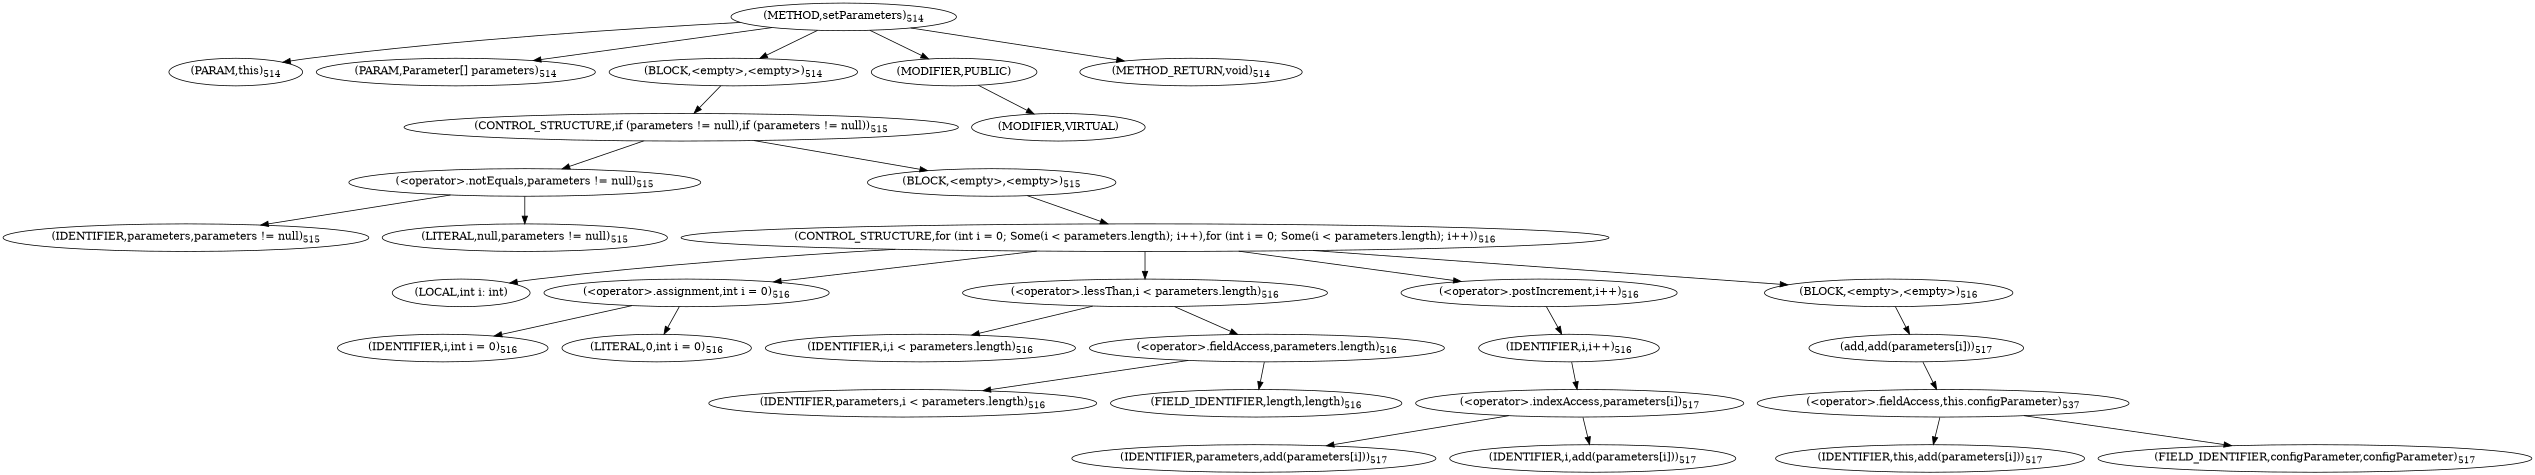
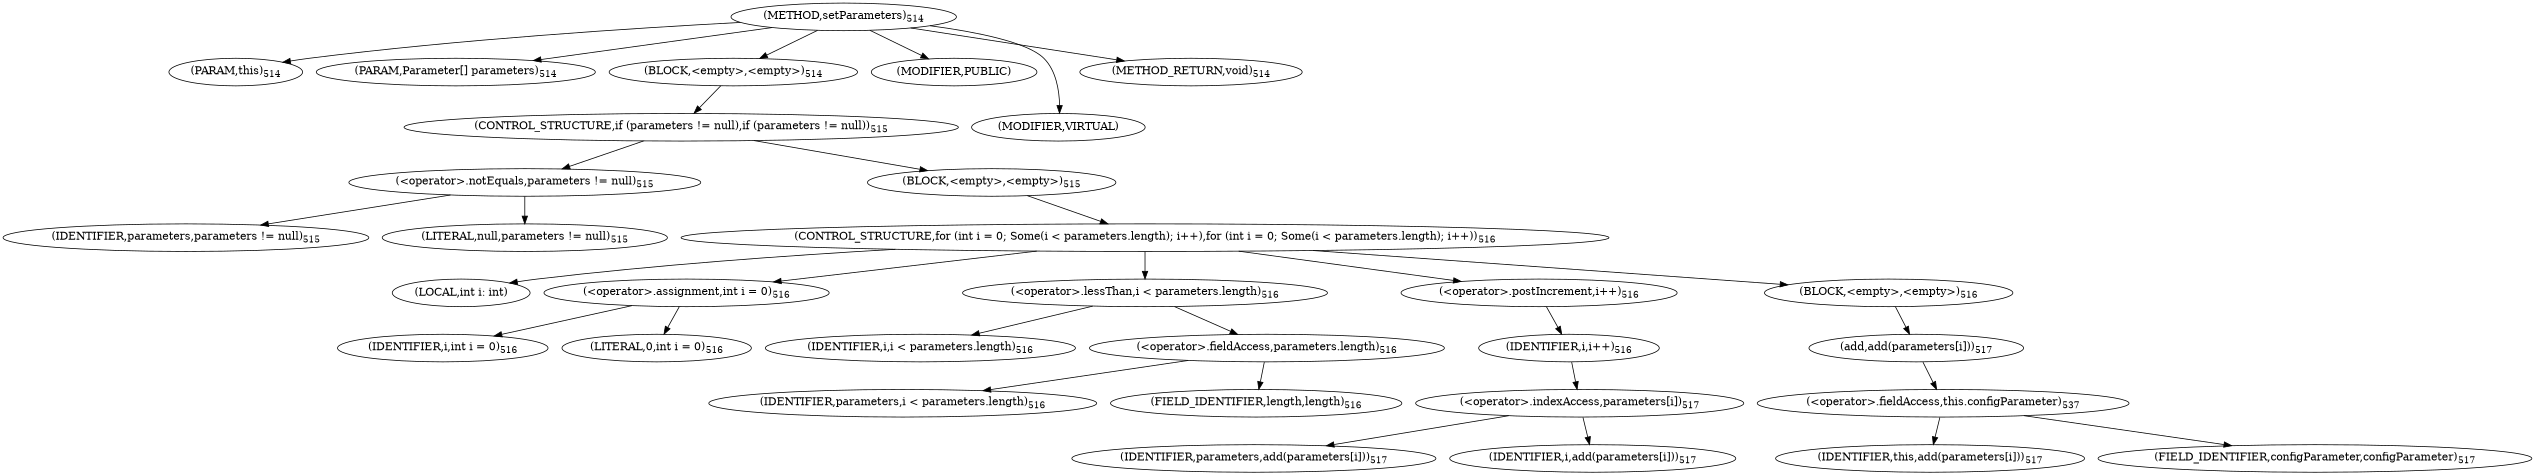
edge "(MODIFIER,PUBLIC)" -> "(MODIFIER,VIRTUAL)": now "(METHOD,setParameters)" -> "(MODIFIER,VIRTUAL)"
